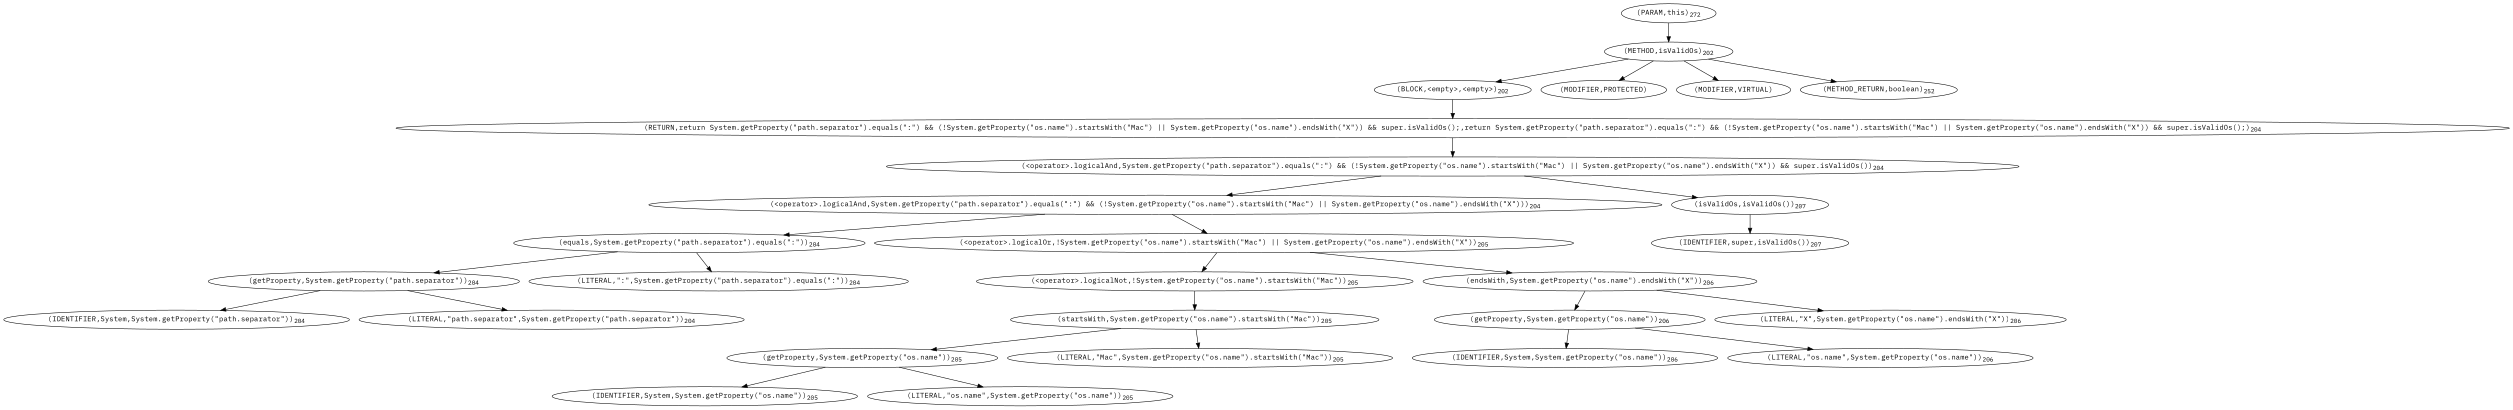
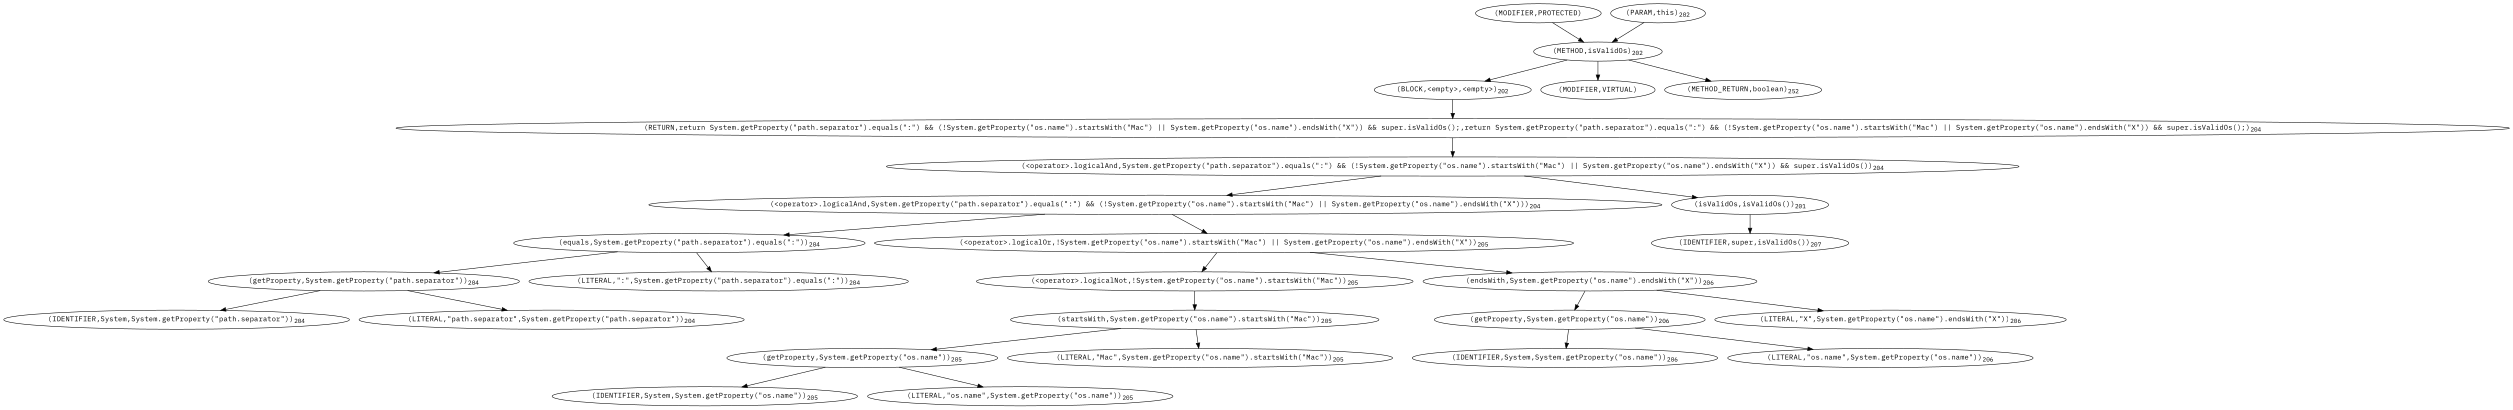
node "(PARAM,this)": text "272" -> "202"
edge "(METHOD,isValidOs)" -> "(MODIFIER,PROTECTED)": reversed
node "(isValidOs,isValidOs())": text "207" -> "201"
